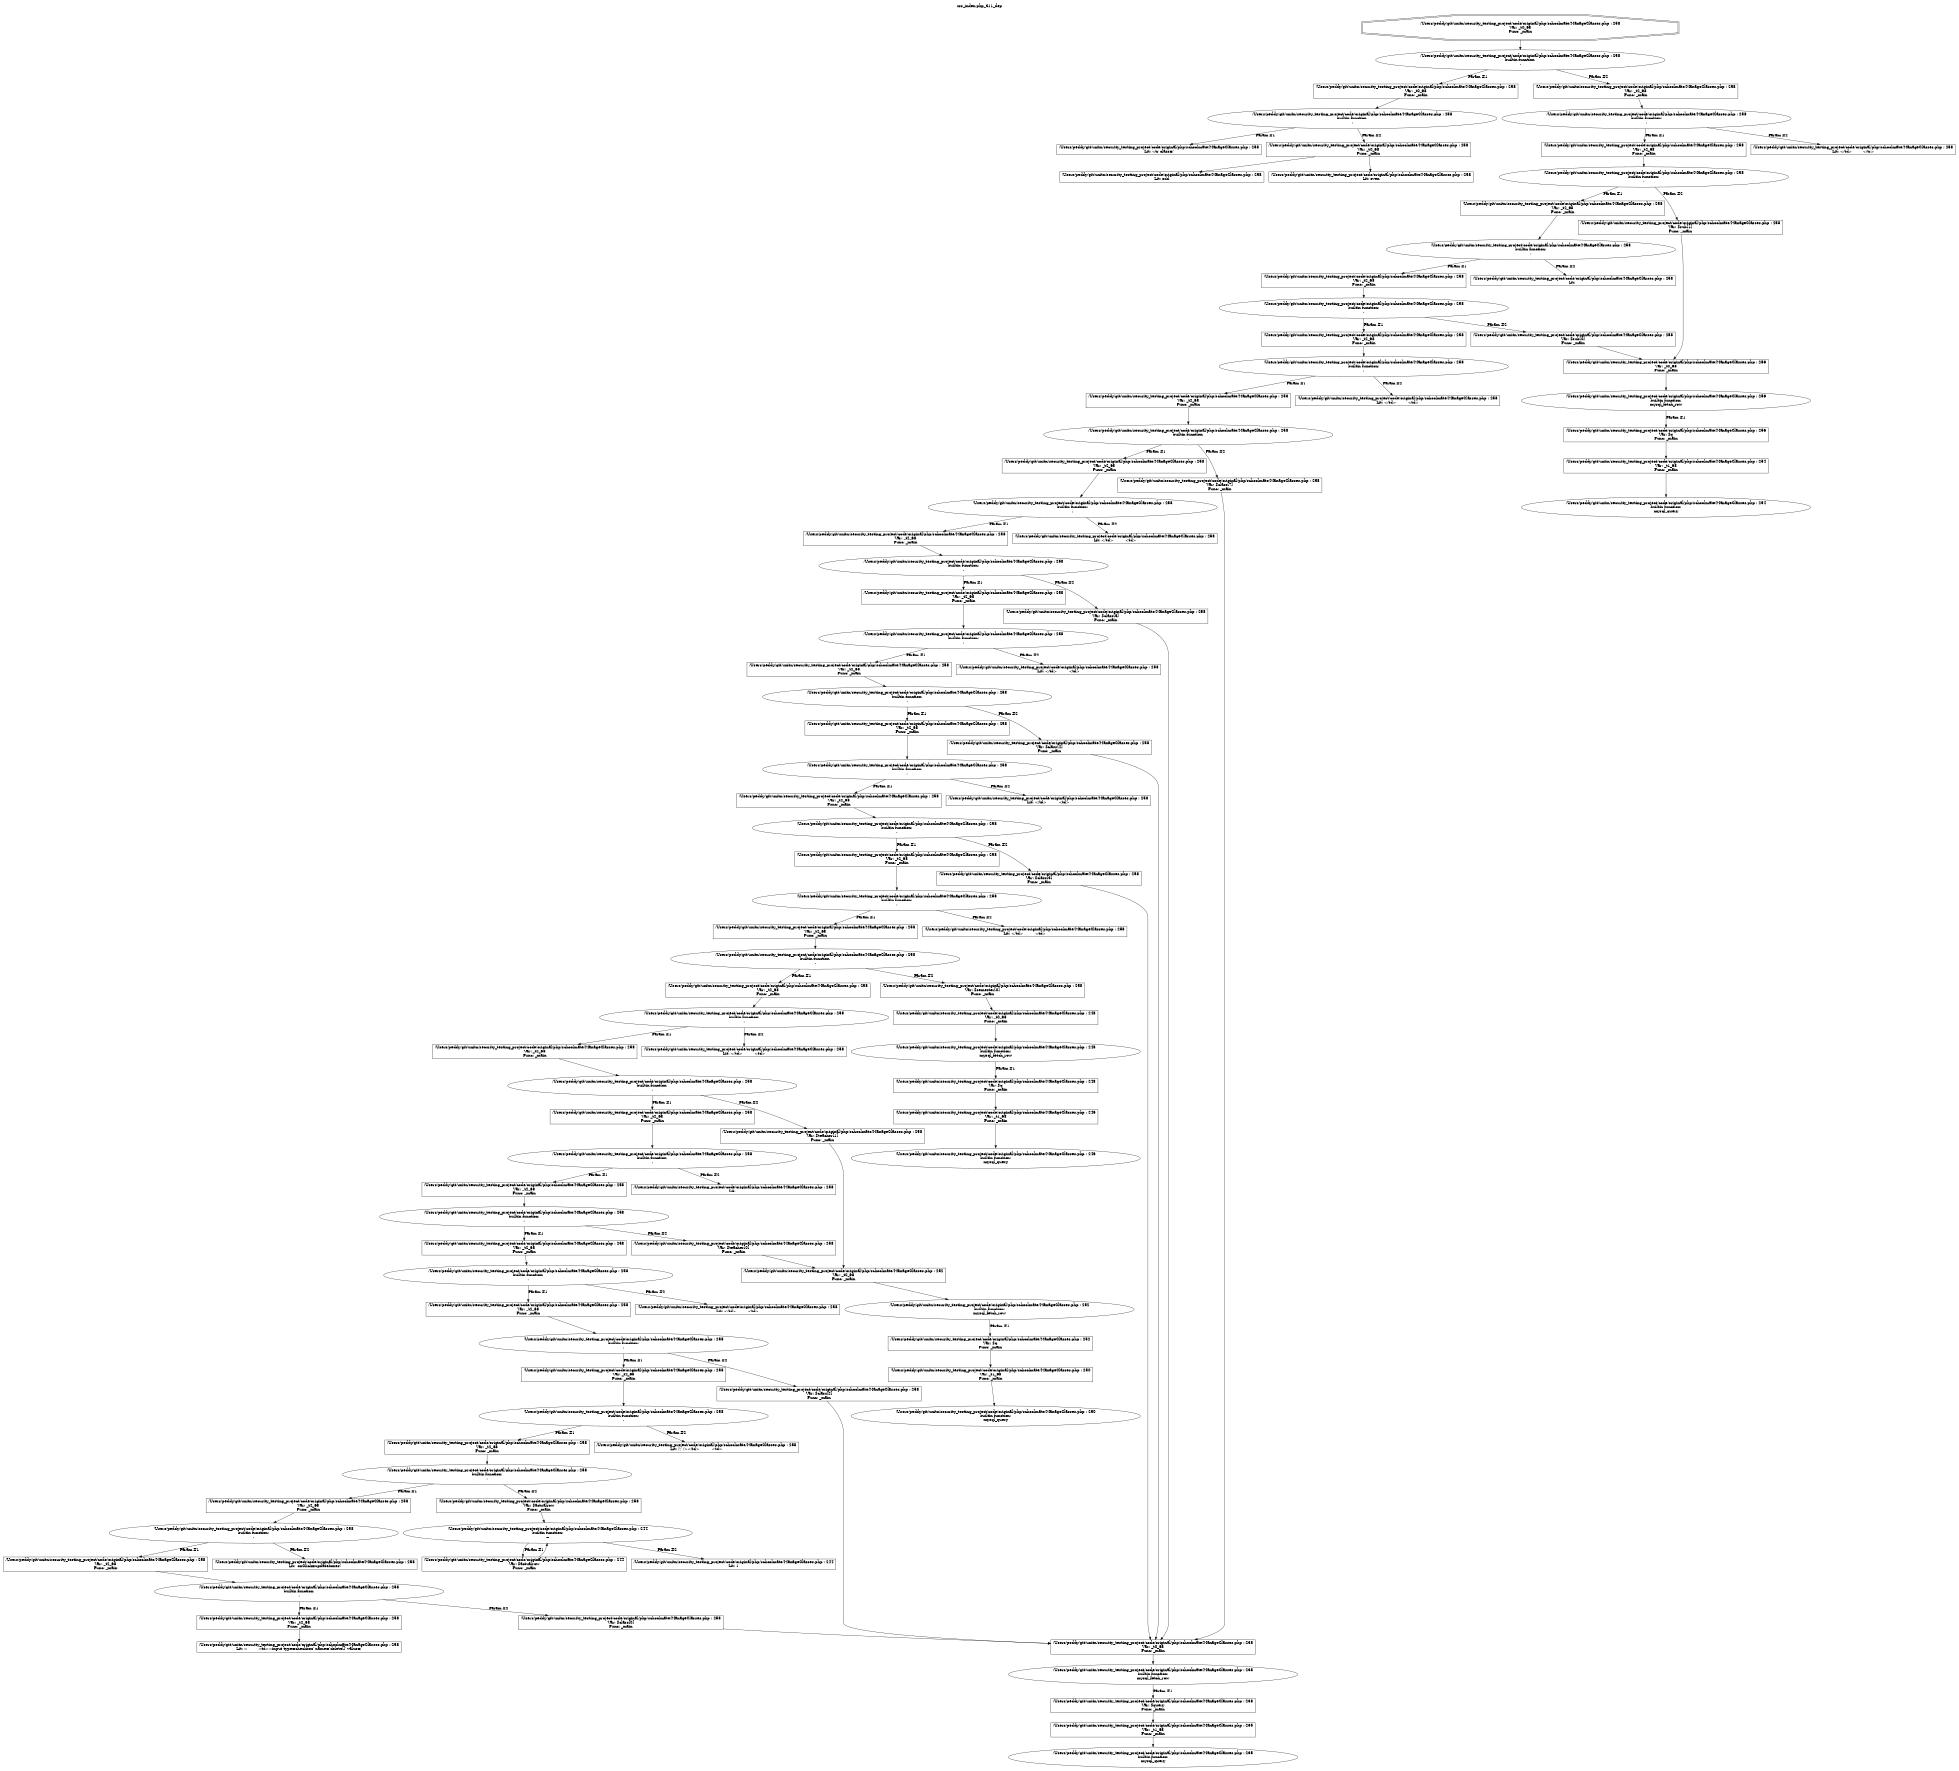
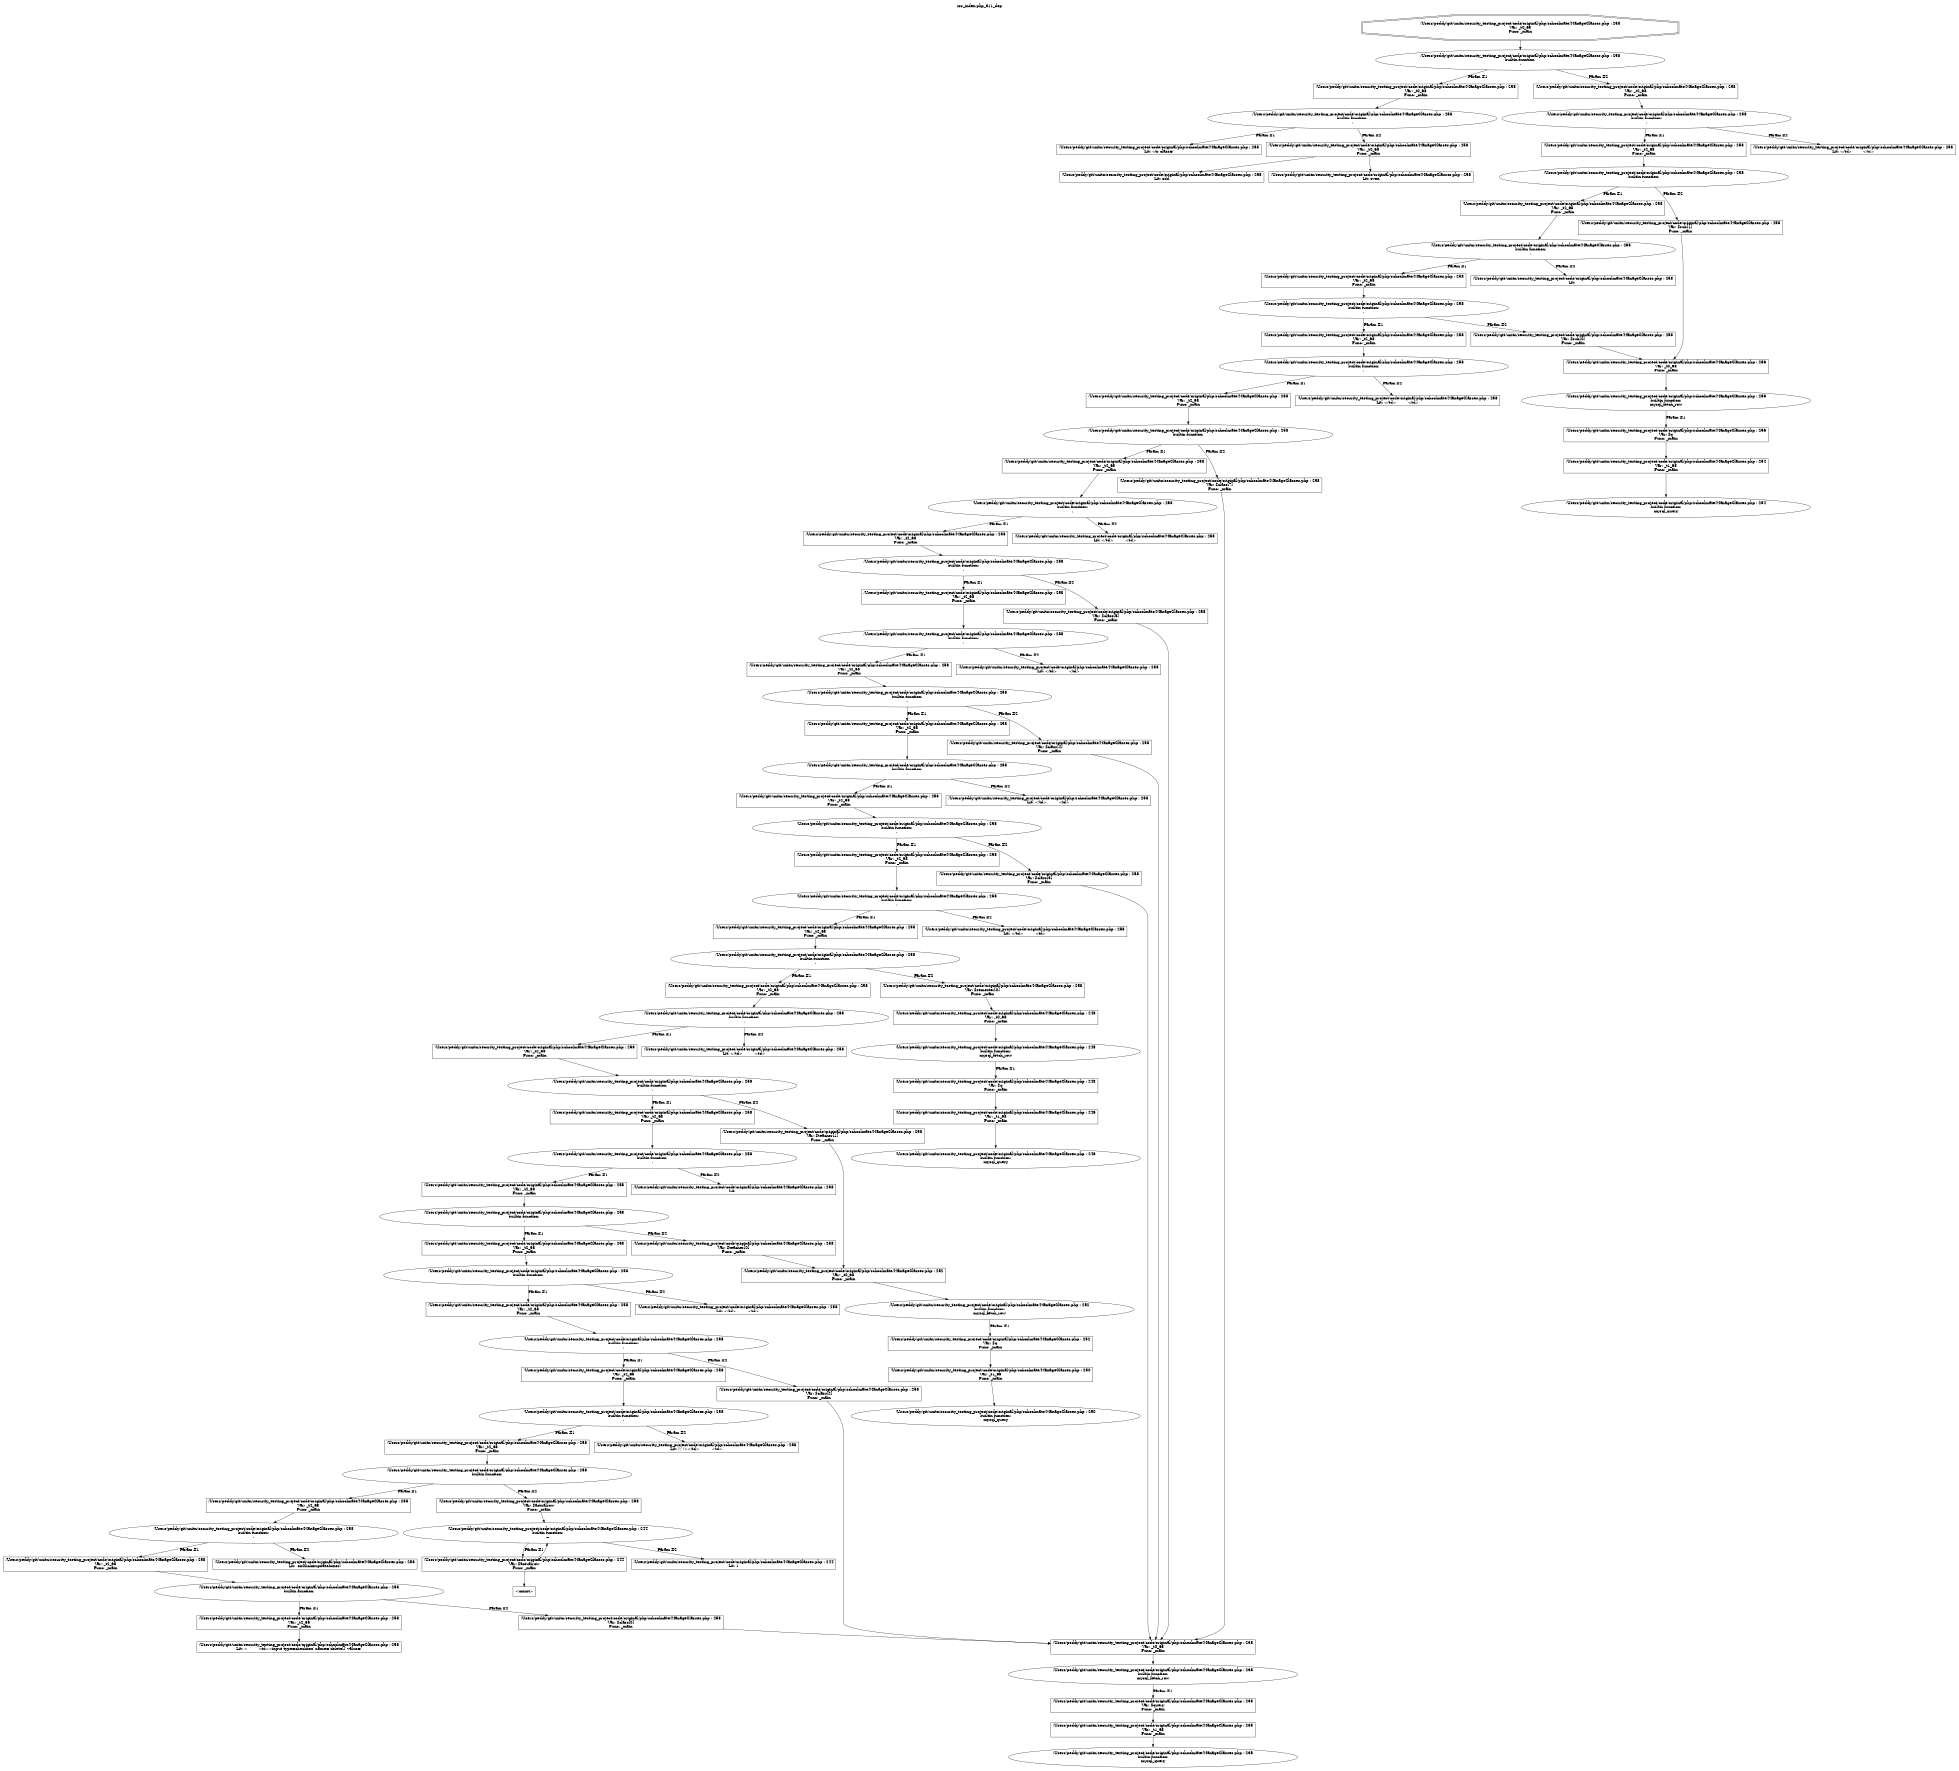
node "<uninit>": added
